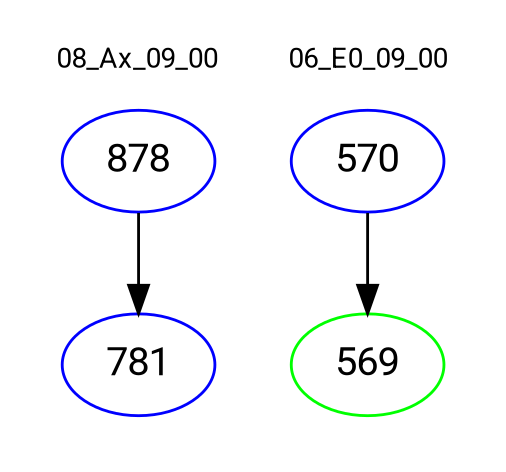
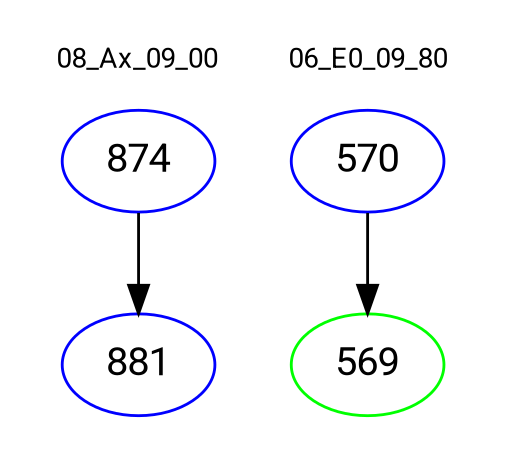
cluster "06_E0_09_00": label "06_E0_09_00" -> "06_E0_09_80"
node "878": label "878" -> "874"
node "781": label "781" -> "881"
